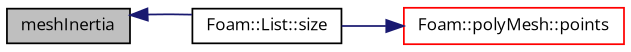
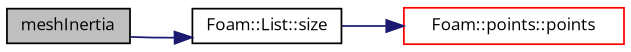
edge "Foam::List::size" -> "meshInertia": reversed
node "Foam::polyMesh::points": label "Foam::polyMesh::points" -> "Foam::points::points"
